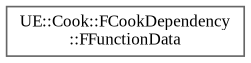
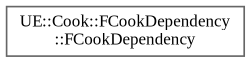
node "UE::Cook::FCookDependency ::FFunctionData": label "UE::Cook::FCookDependency ::FFunctionData" -> "UE::Cook::FCookDependency ::FCookDependency"
